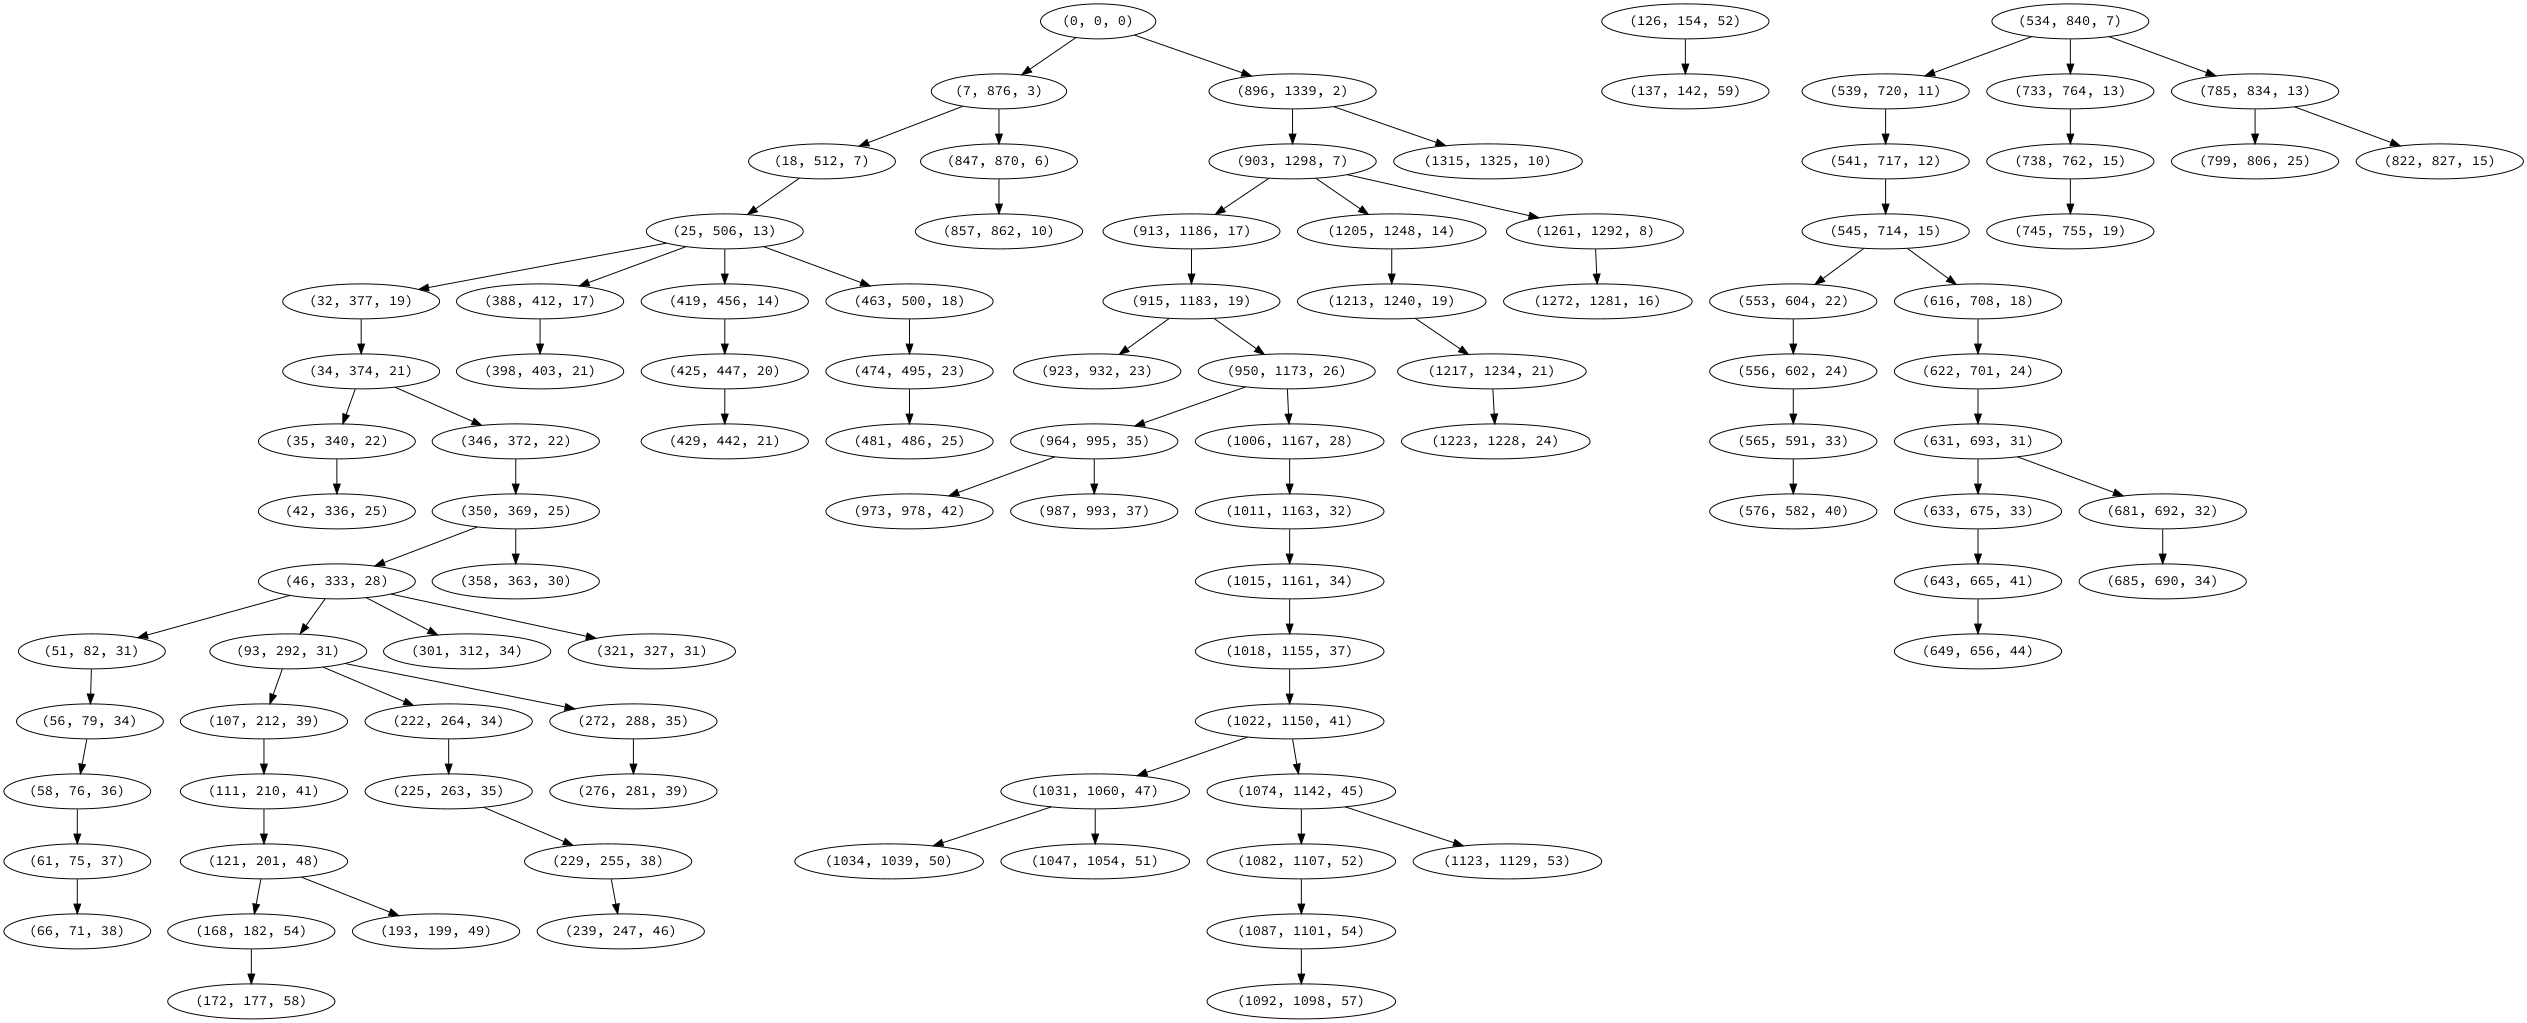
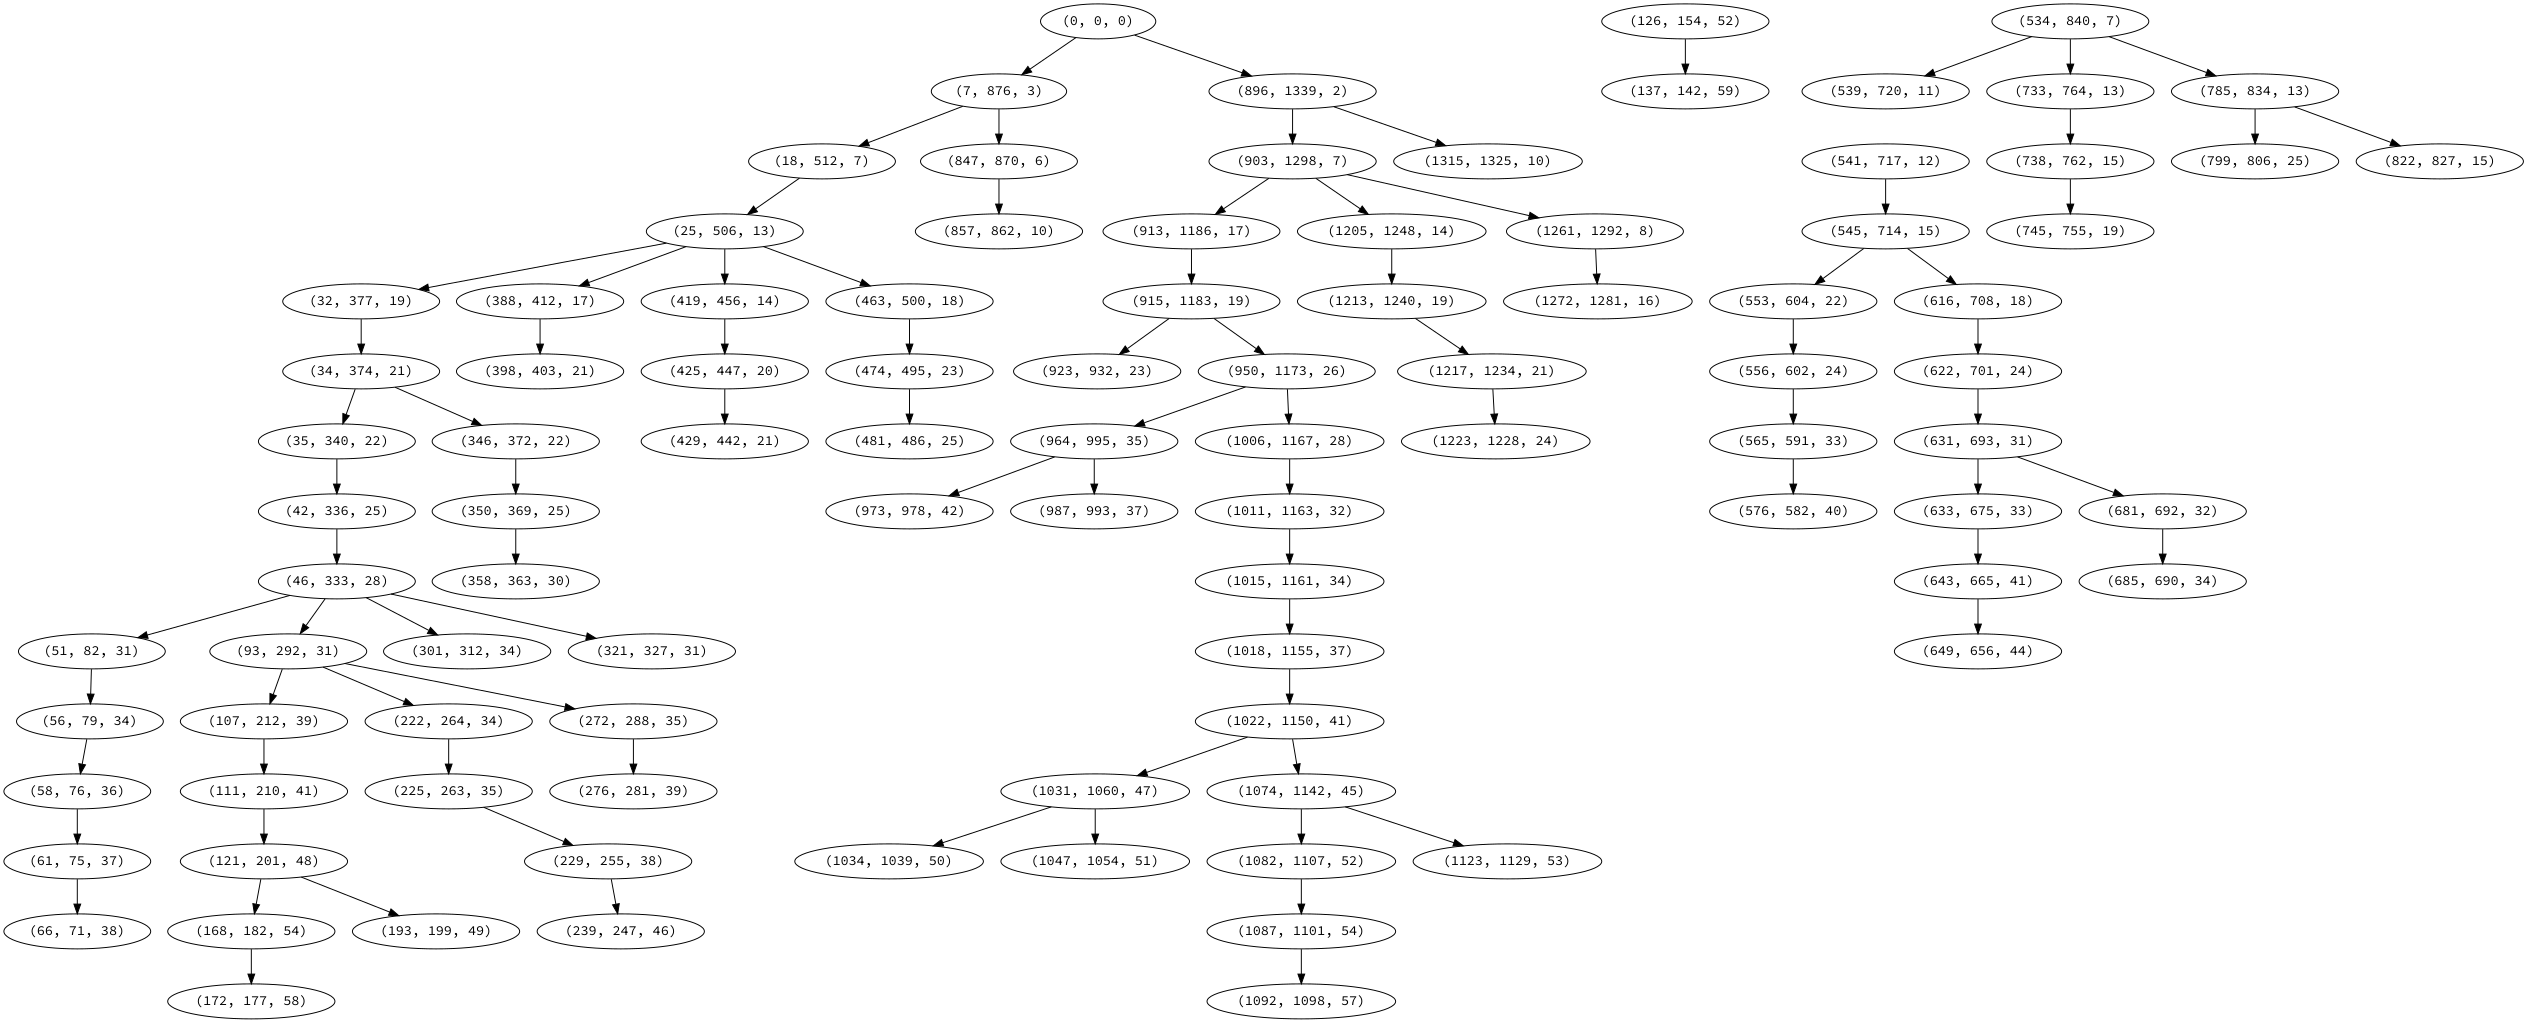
edge "(539, 720, 11)" -> "(541, 717, 12)": removed
edge "(350, 369, 25)" -> "(46, 333, 28)": now "(42, 336, 25)" -> "(46, 333, 28)"
